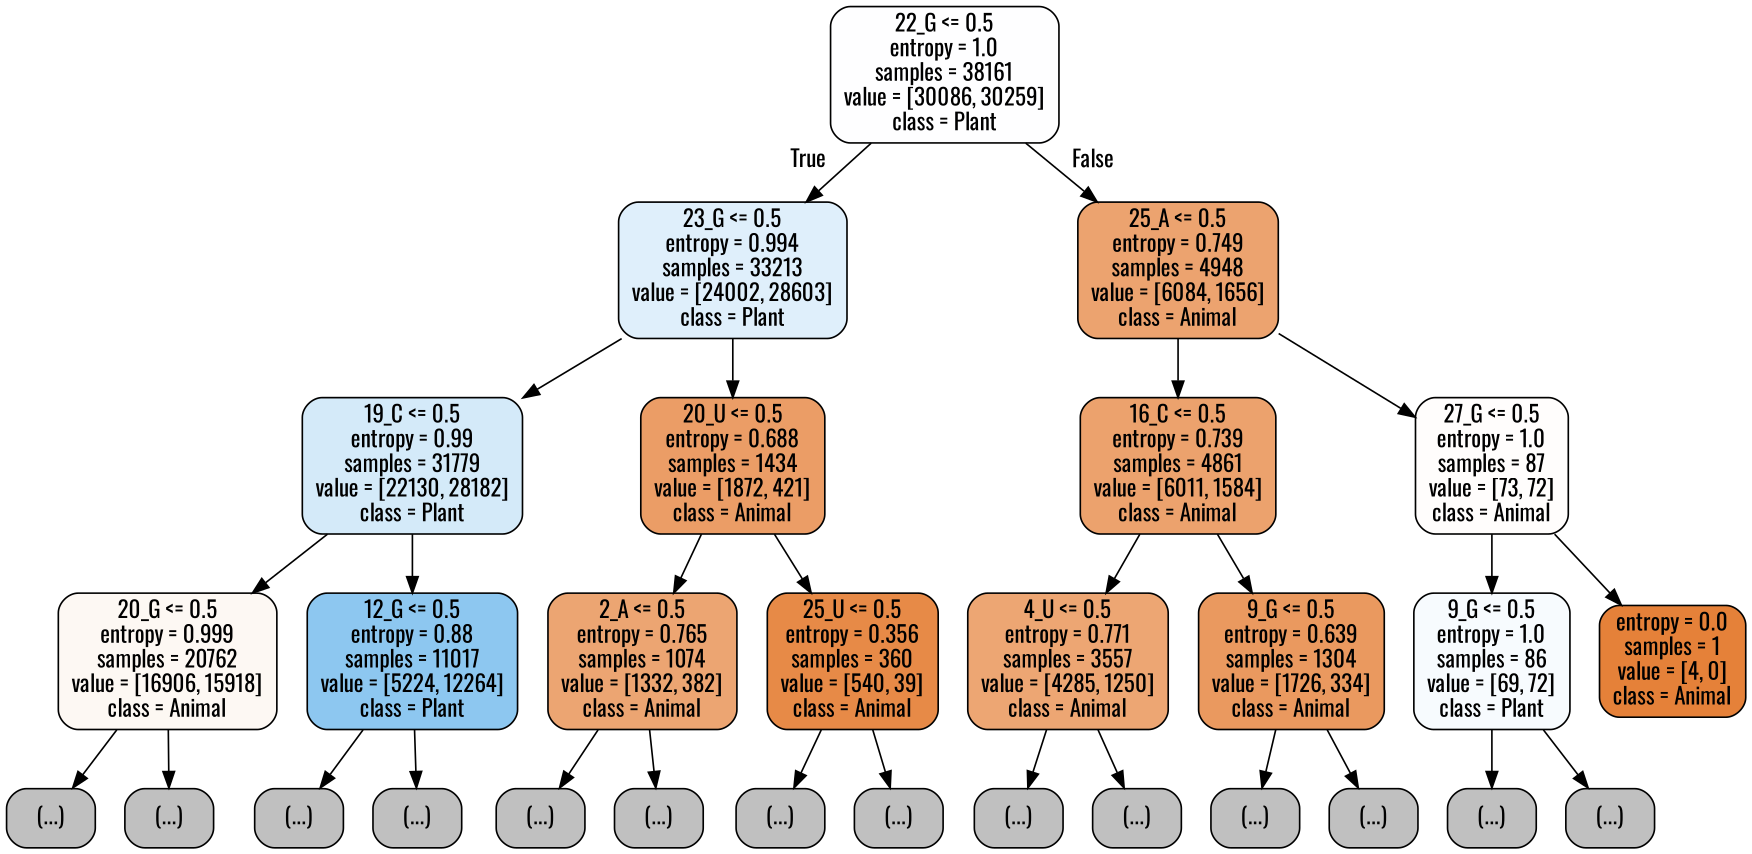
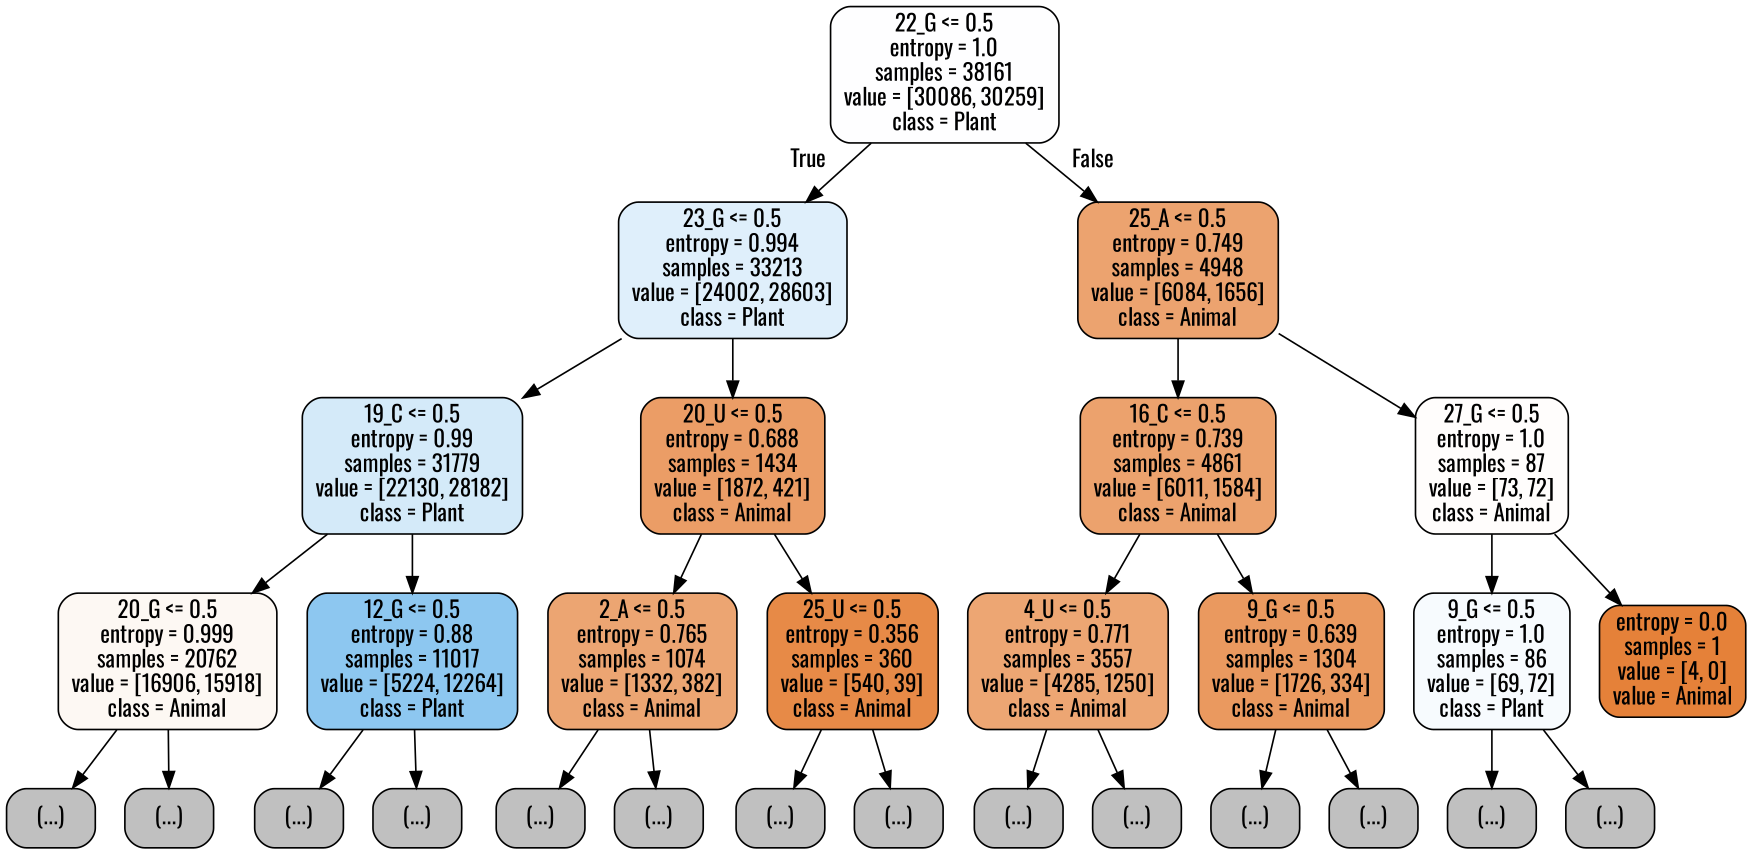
node "entropy = 0.0 samples = 1 value = [4, 0] class = Animal": label "entropy = 0.0 samples = 1 value = [4, 0] class = Animal" -> "entropy = 0.0 samples = 1 value = [4, 0] value = Animal"
